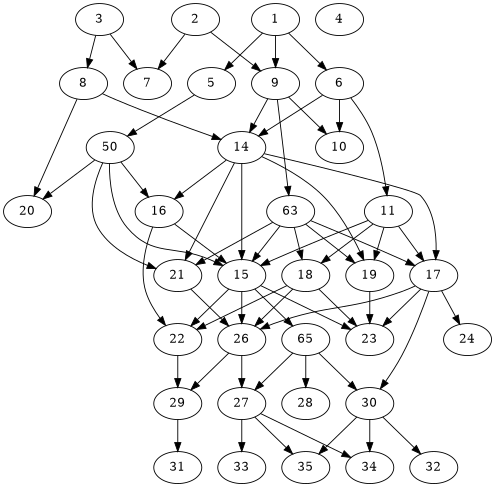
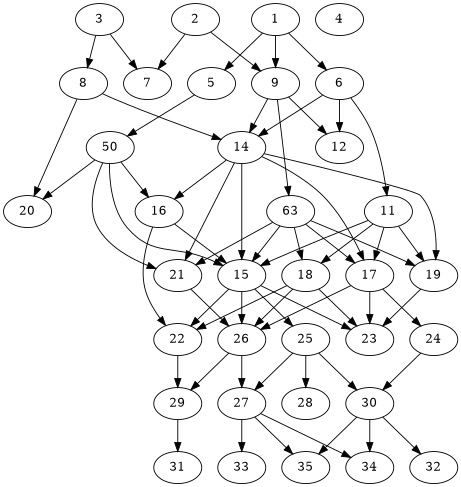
node "10": label "10" -> "12"
edge "17" -> "30": now "24" -> "30"
node "65": label "65" -> "25"
